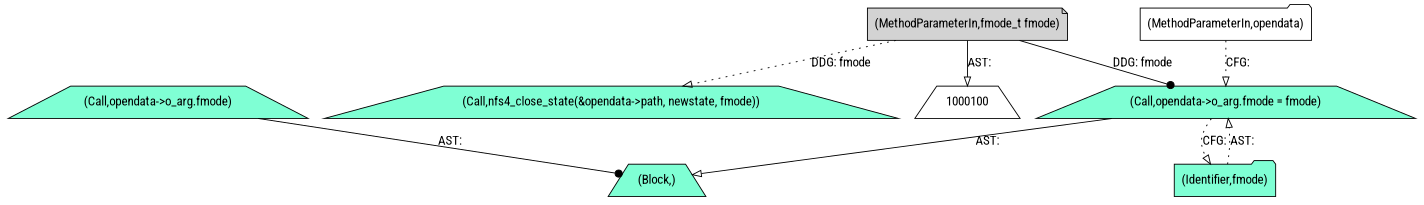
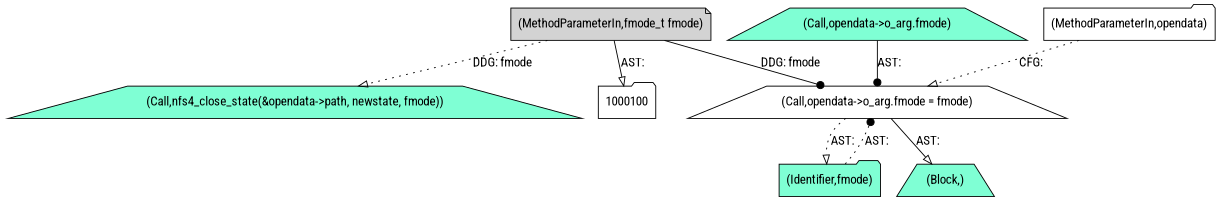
node "1000100": shape trapezium -> folder
node "(Call,opendata->o_arg.fmode = fmode)": fillcolor aquamarine -> white
edge "(Call,opendata->o_arg.fmode = fmode)" -> "(Identifier,fmode)": label "CFG: " -> "AST: "
edge "(Call,opendata->o_arg.fmode)" -> "(Block,)": now "(Call,opendata->o_arg.fmode)" -> "(Call,opendata->o_arg.fmode = fmode)"
edge "(Identifier,fmode)" -> "(Call,opendata->o_arg.fmode = fmode)": arrowhead onormal -> dot
